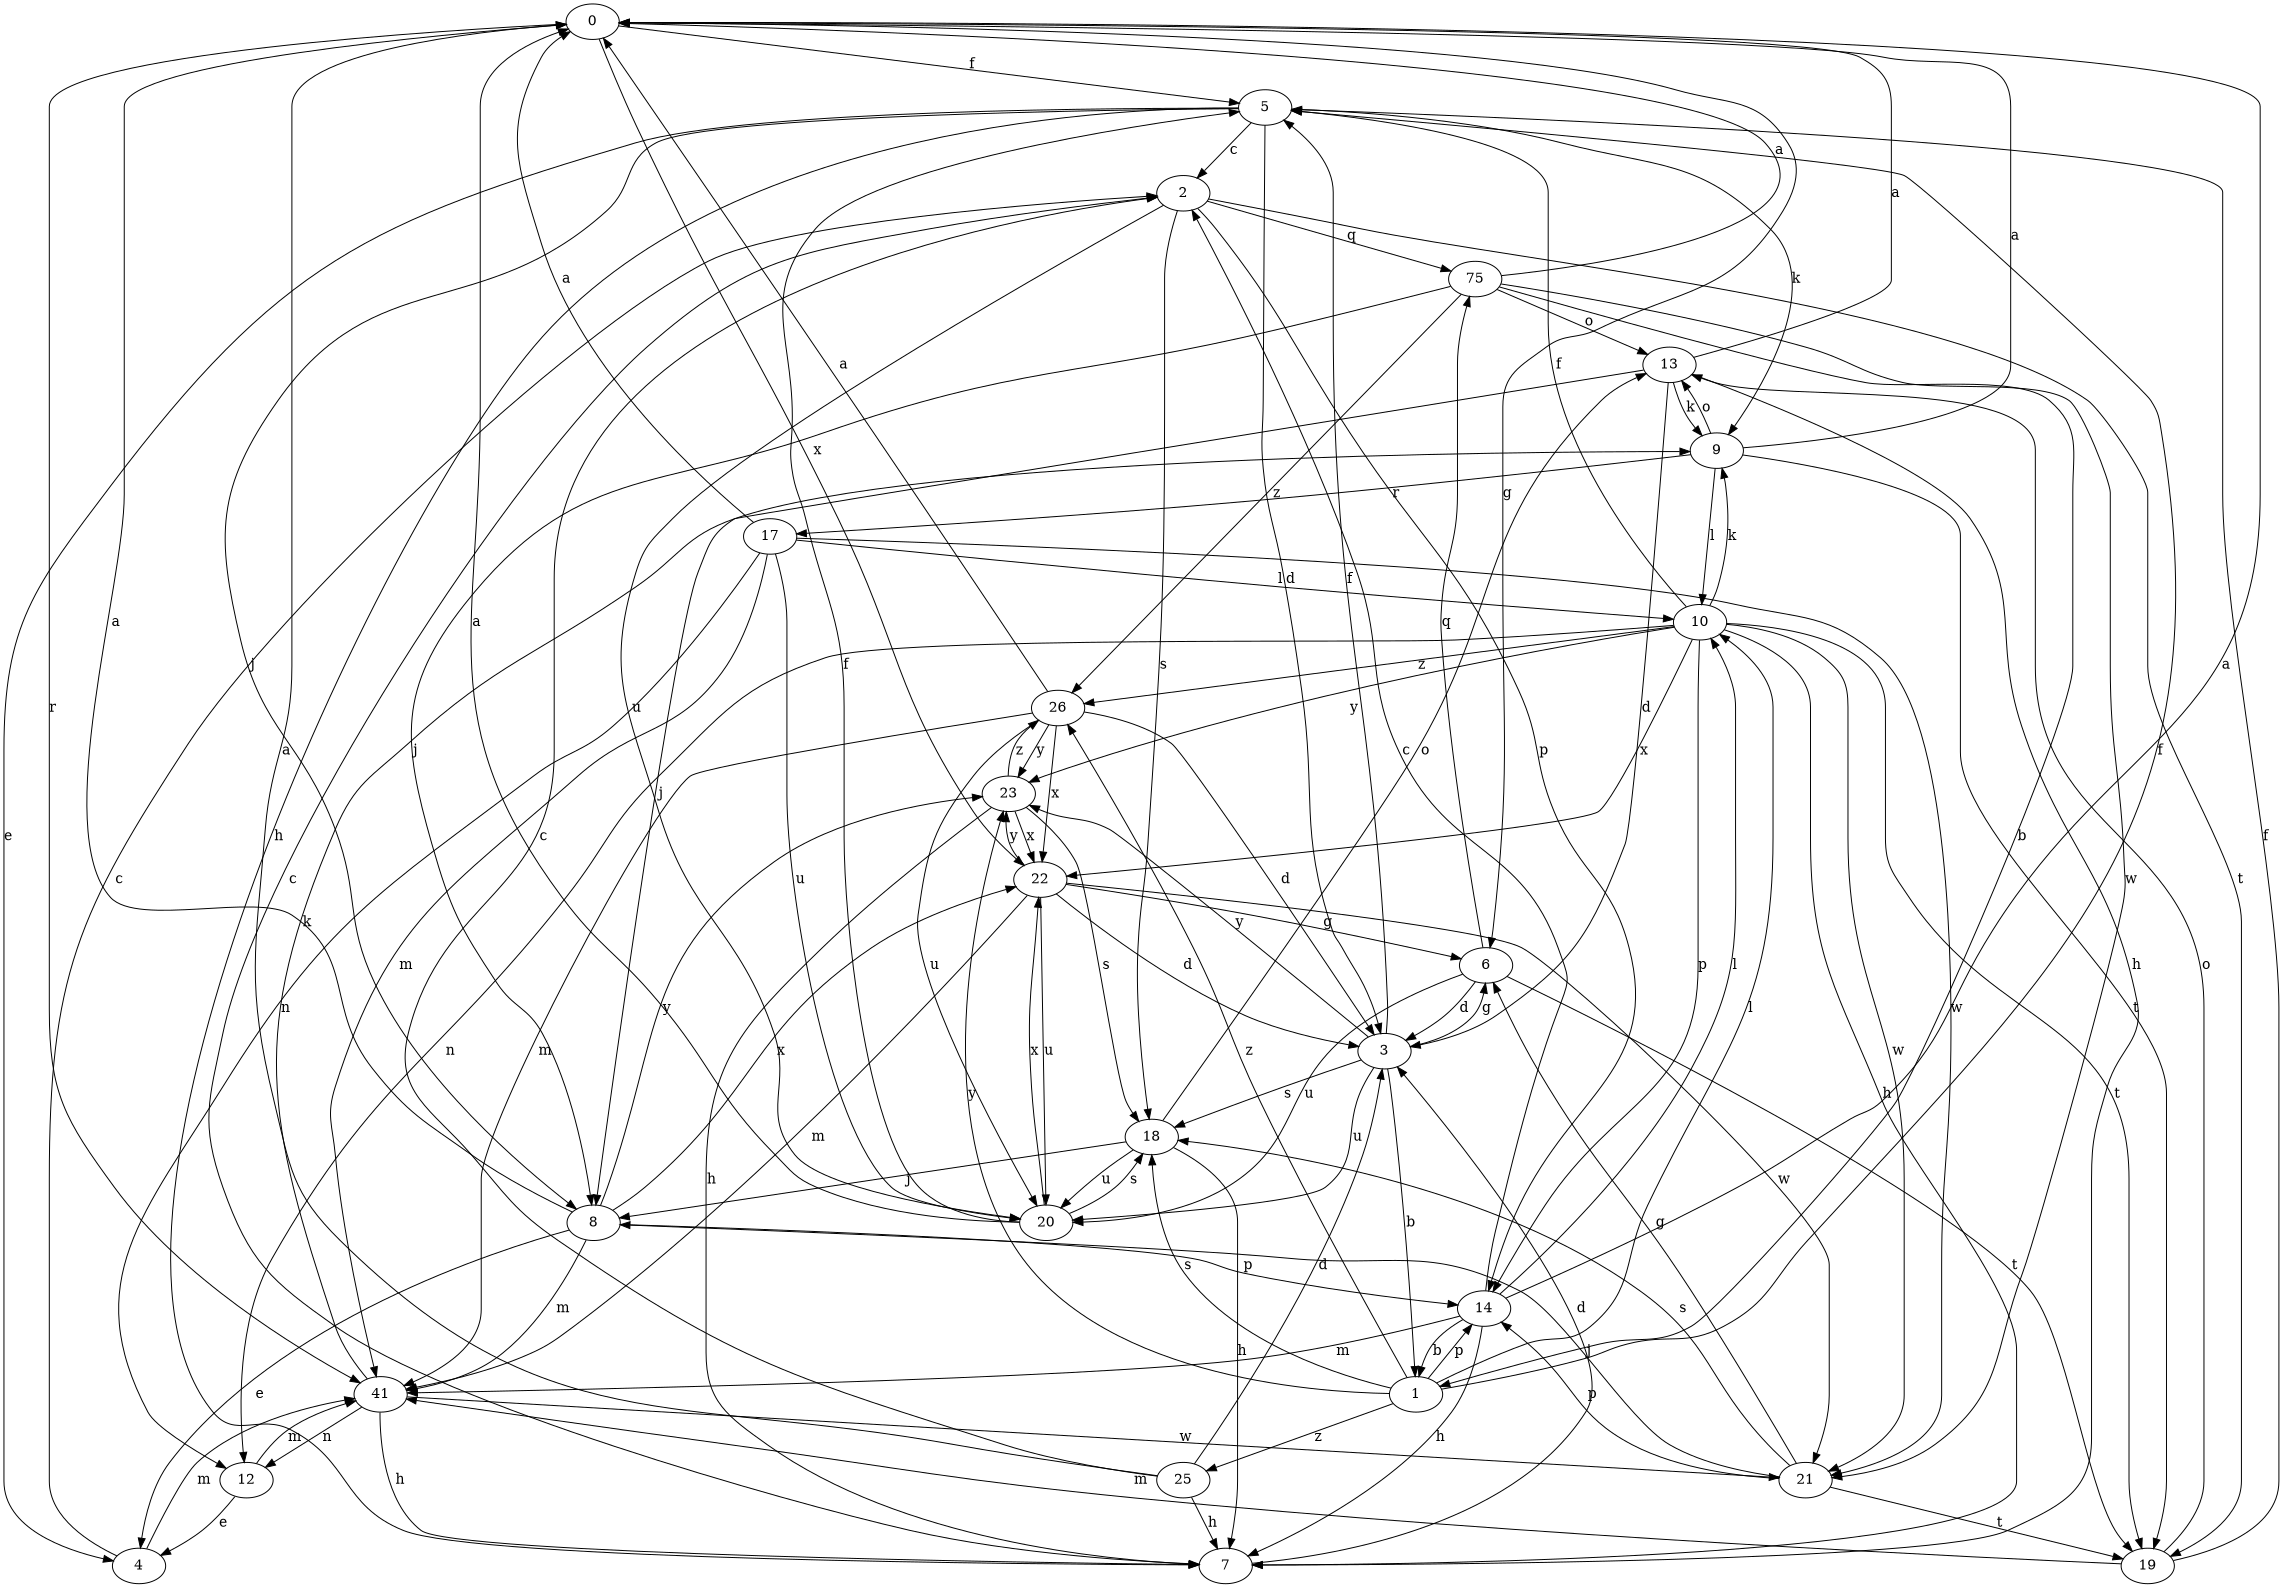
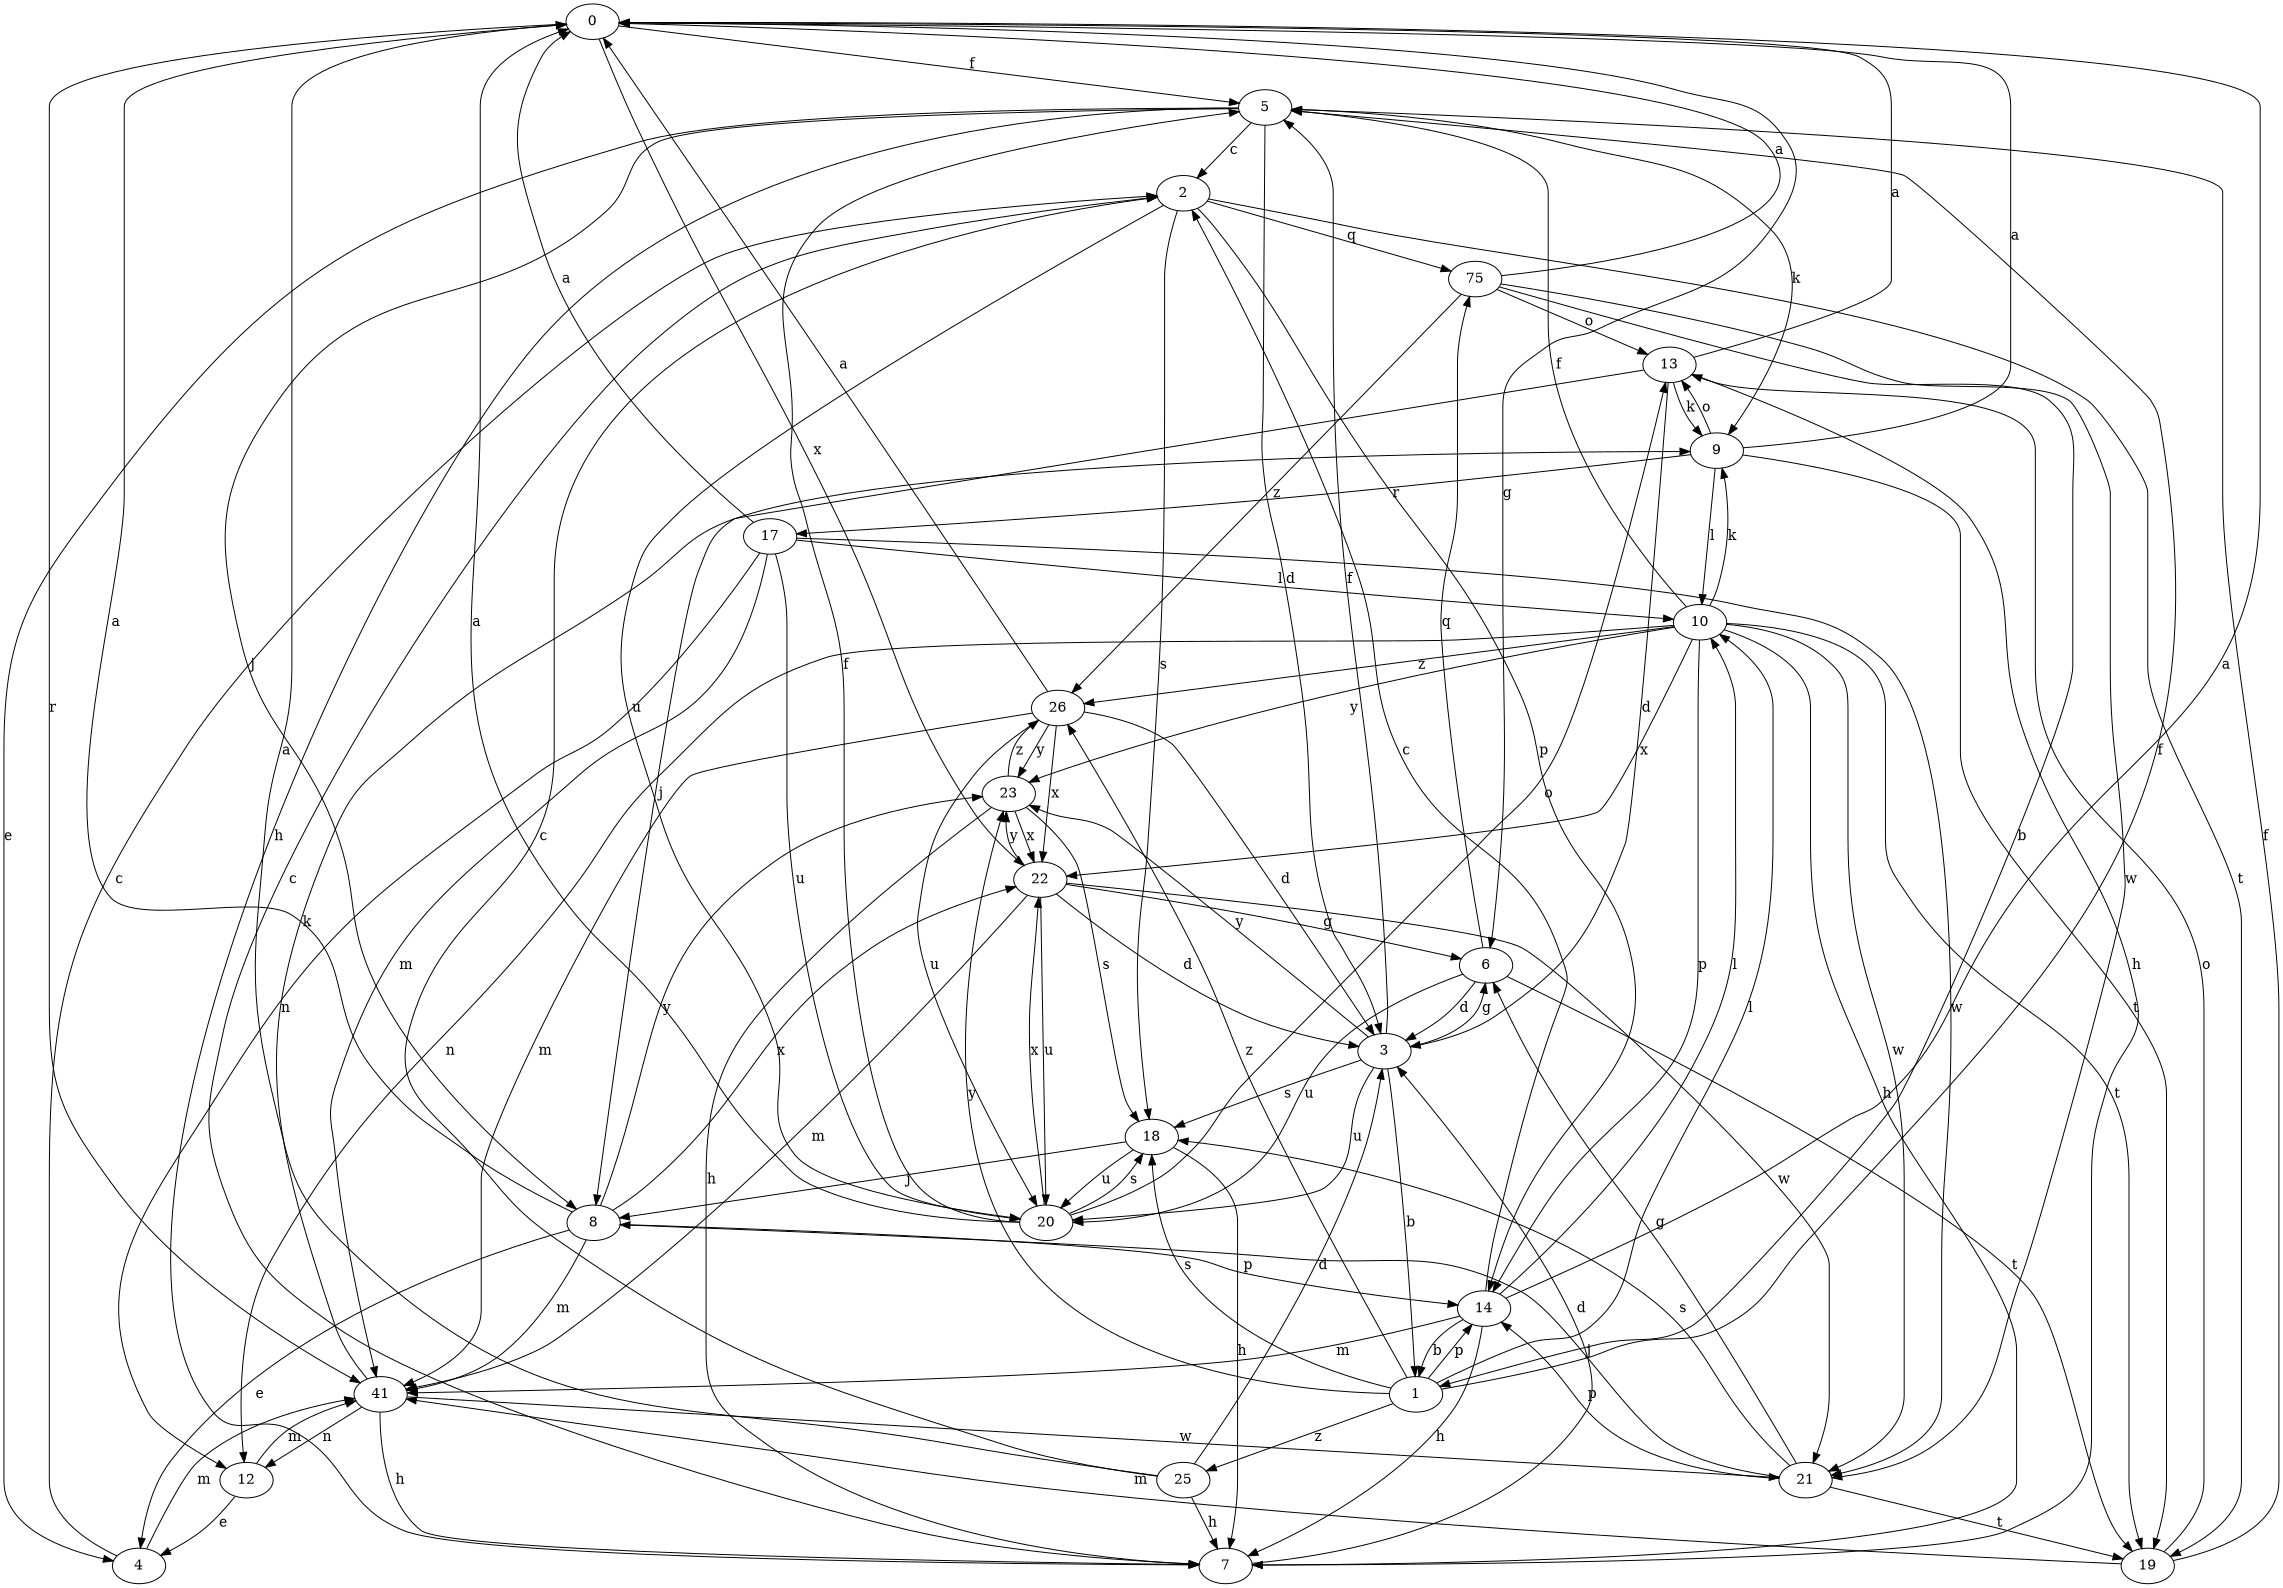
edge "75" -> "8": removed, label "j"
edge "18" -> "13": now "20" -> "13"
